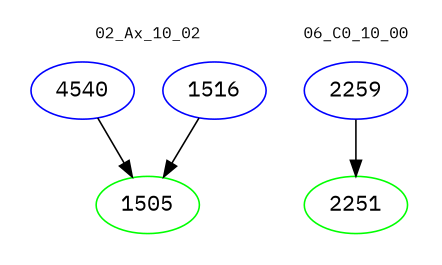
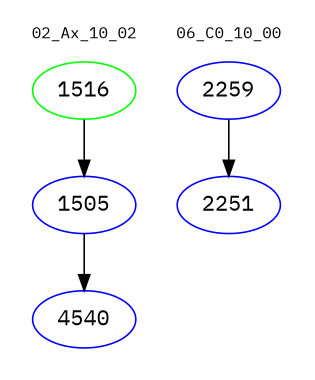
node "1516": color blue -> green
edge "4540" -> "1505": reversed
node "1505": color green -> blue
node "2251": color green -> blue
